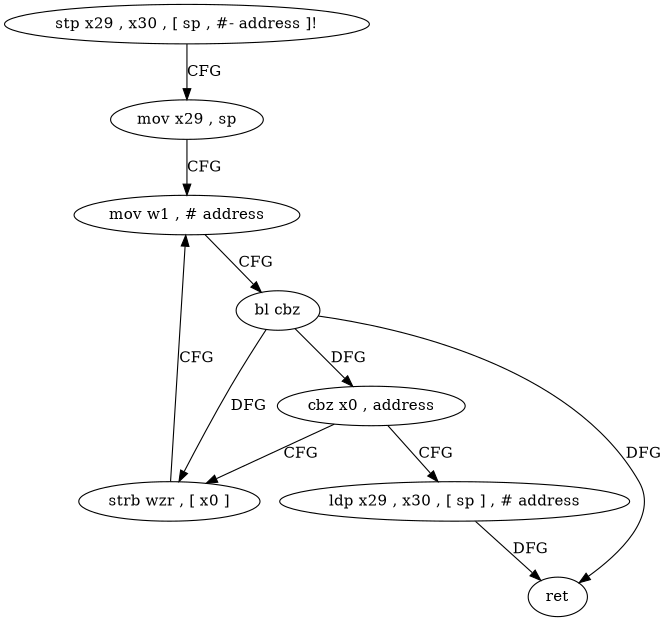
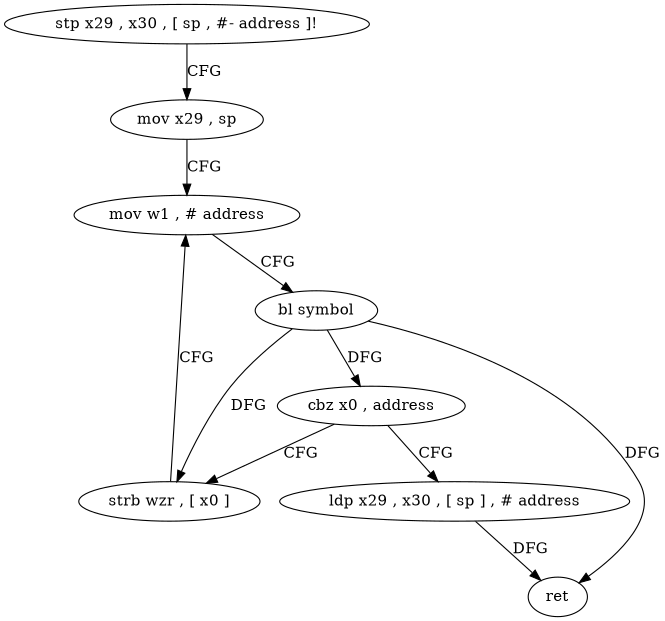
node "bl cbz": label "bl cbz" -> "bl symbol"
